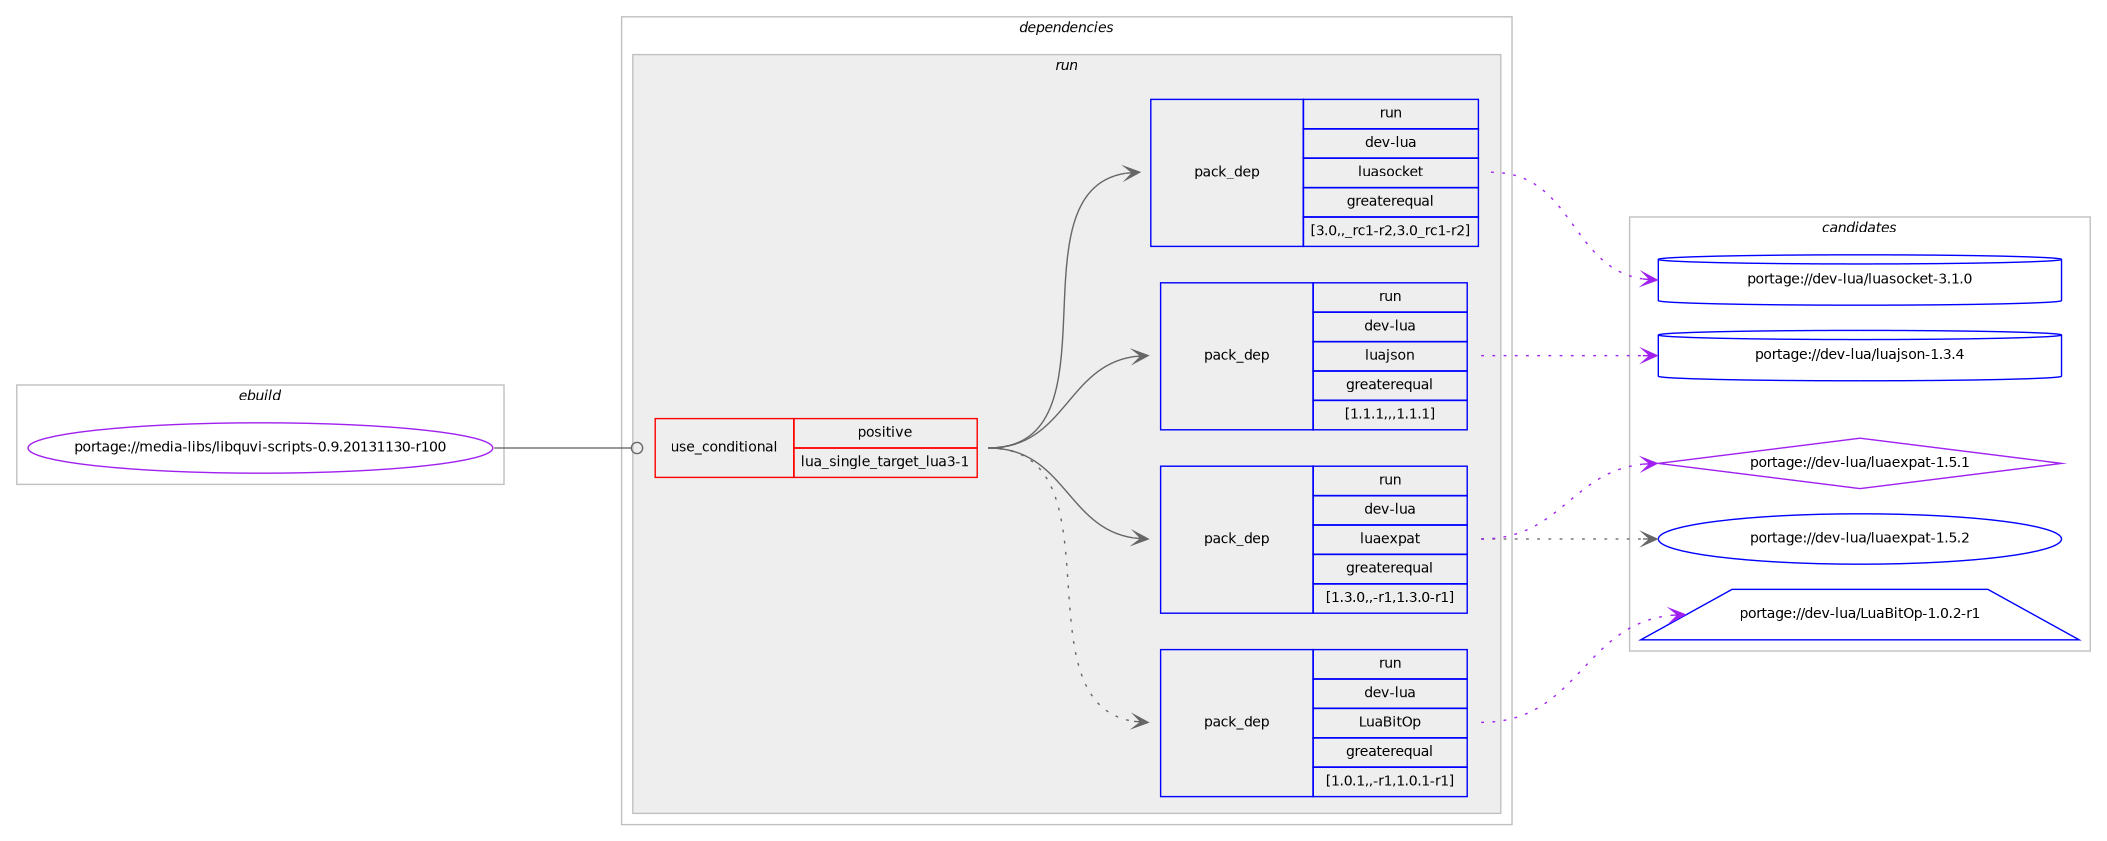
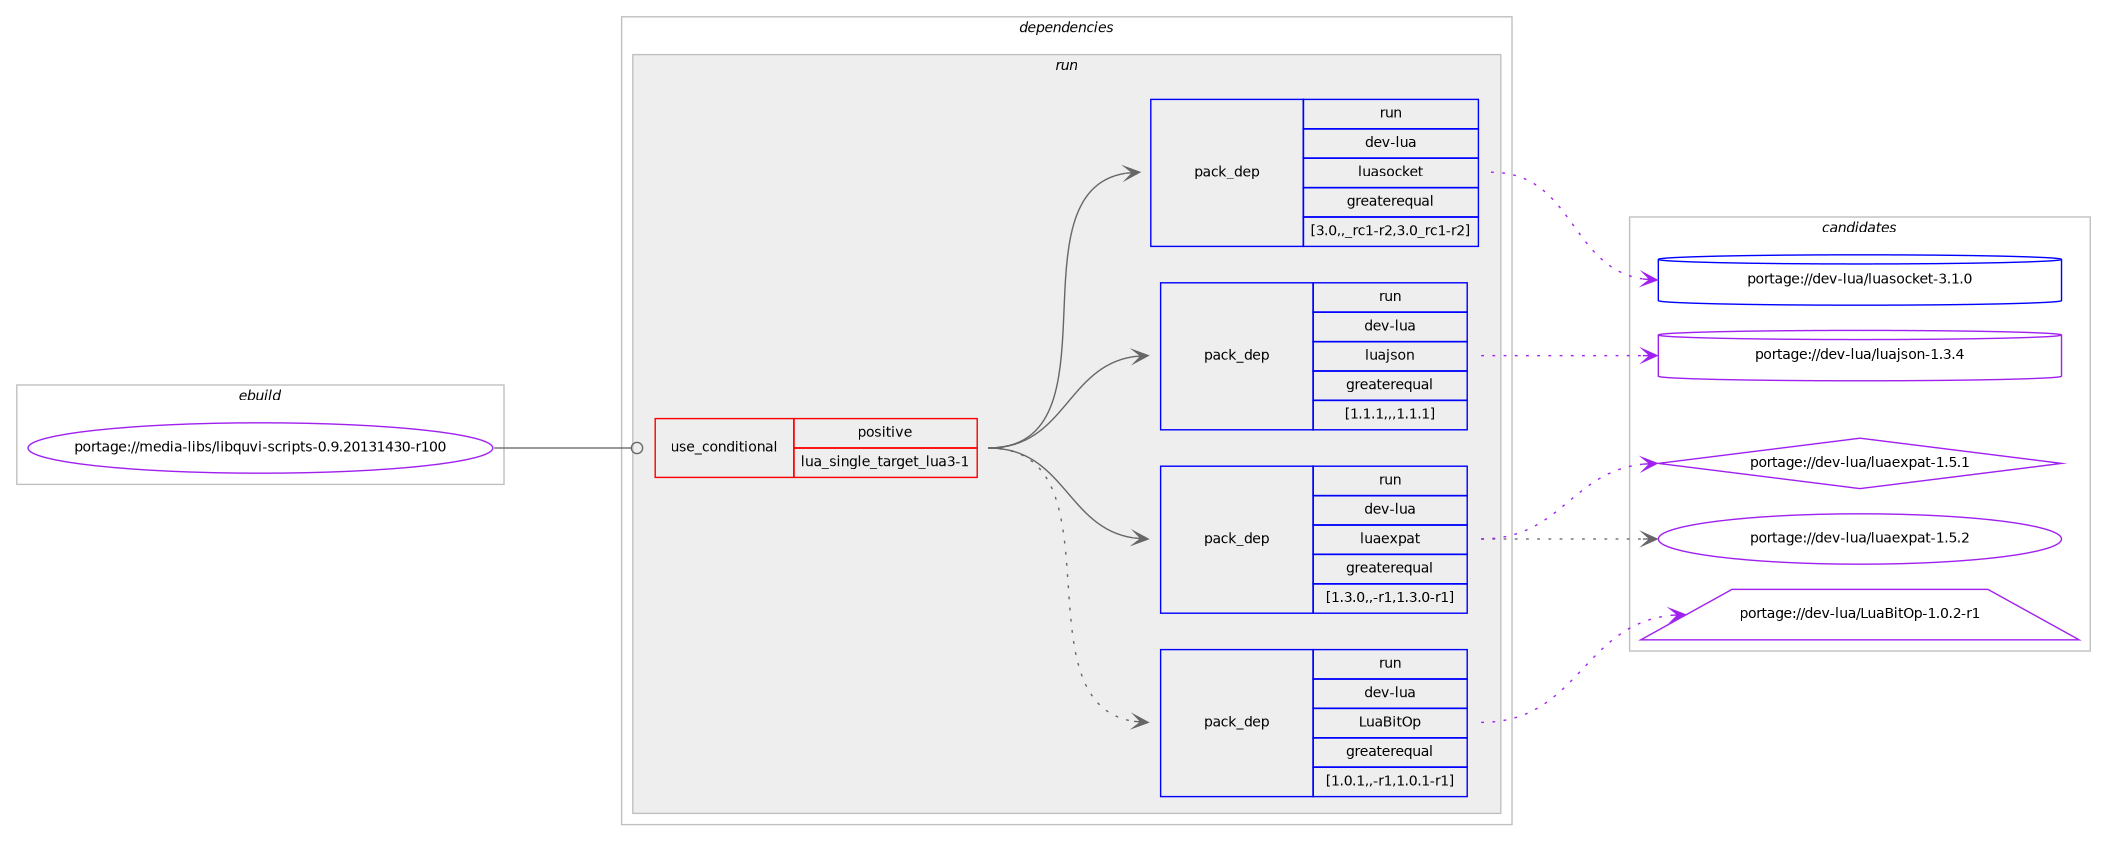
node "portage://dev-lua/luajson-1.3.4": color blue -> purple
node "portage://media-libs/libquvi-scripts-0.9.20131130-r100": label "portage://media-libs/libquvi-scripts-0.9.20131130-r100" -> "portage://media-libs/libquvi-scripts-0.9.20131430-r100"
node "portage://dev-lua/luaexpat-1.5.2": color blue -> purple
node "portage://dev-lua/LuaBitOp-1.0.2-r1": color blue -> purple
